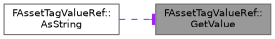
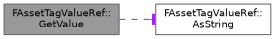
edge "FAssetTagValueRef:: AsString" -> "FAssetTagValueRef:: GetValue": reversed
